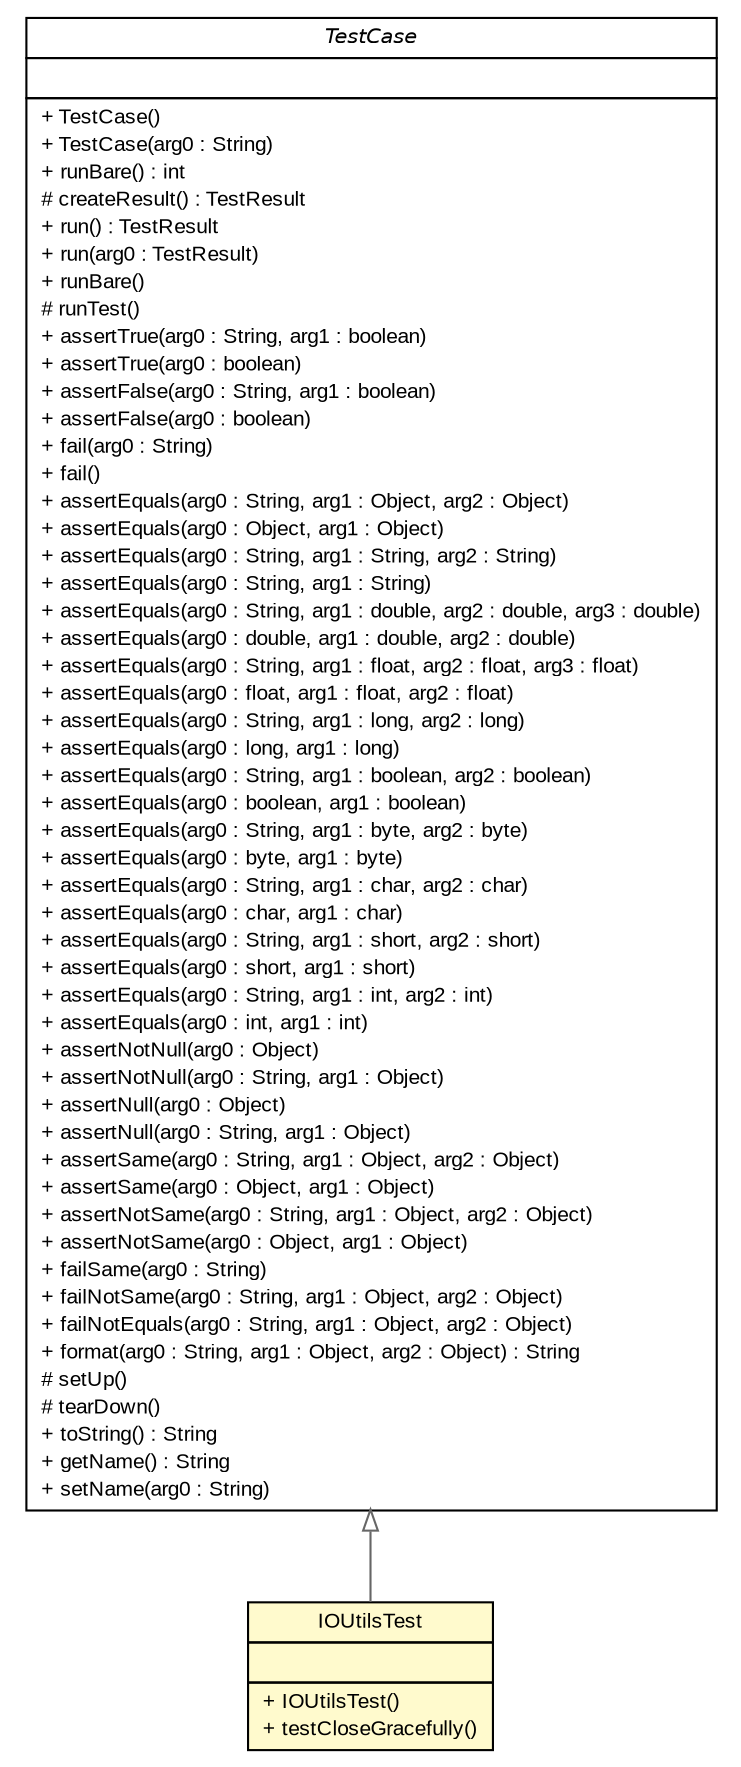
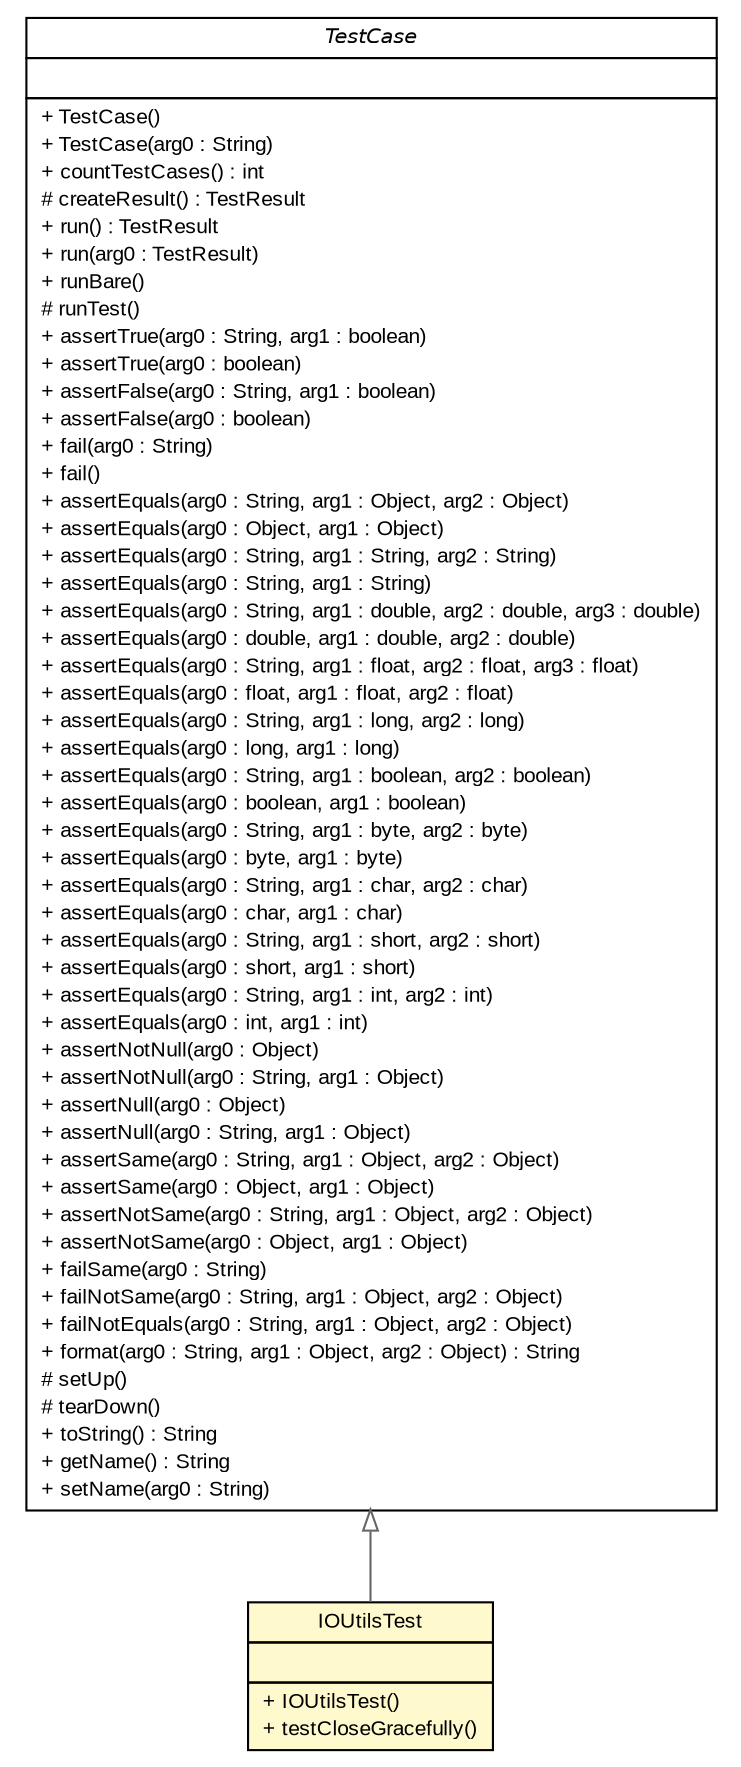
node "TestCase": text "+ runBare() : int" -> "+ countTestCases() : int"
